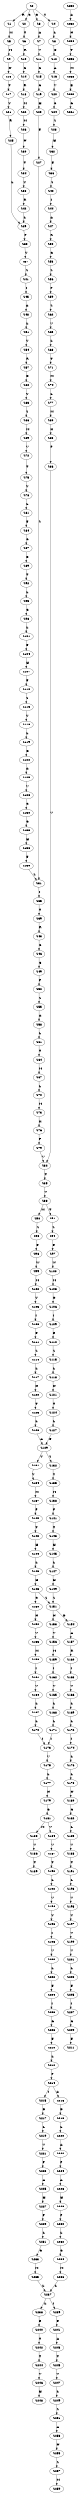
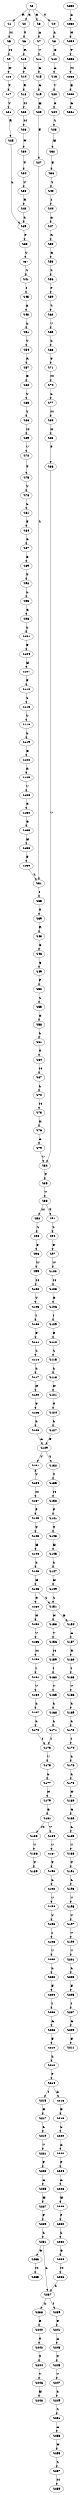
edge "S76" -> "S79": label "P" -> "A"
edge "S131" -> "S134": reversed
edge "S235" -> "S237": now "S231" -> "S237"
